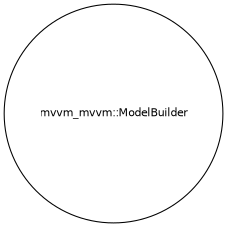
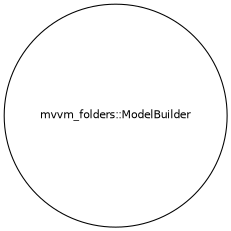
node "mvvm_mvvm::ModelBuilder": label "mvvm_mvvm::ModelBuilder" -> "mvvm_folders::ModelBuilder"
